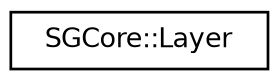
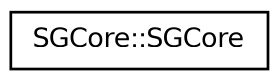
node "SGCore::Layer": label "SGCore::Layer" -> "SGCore::SGCore"
